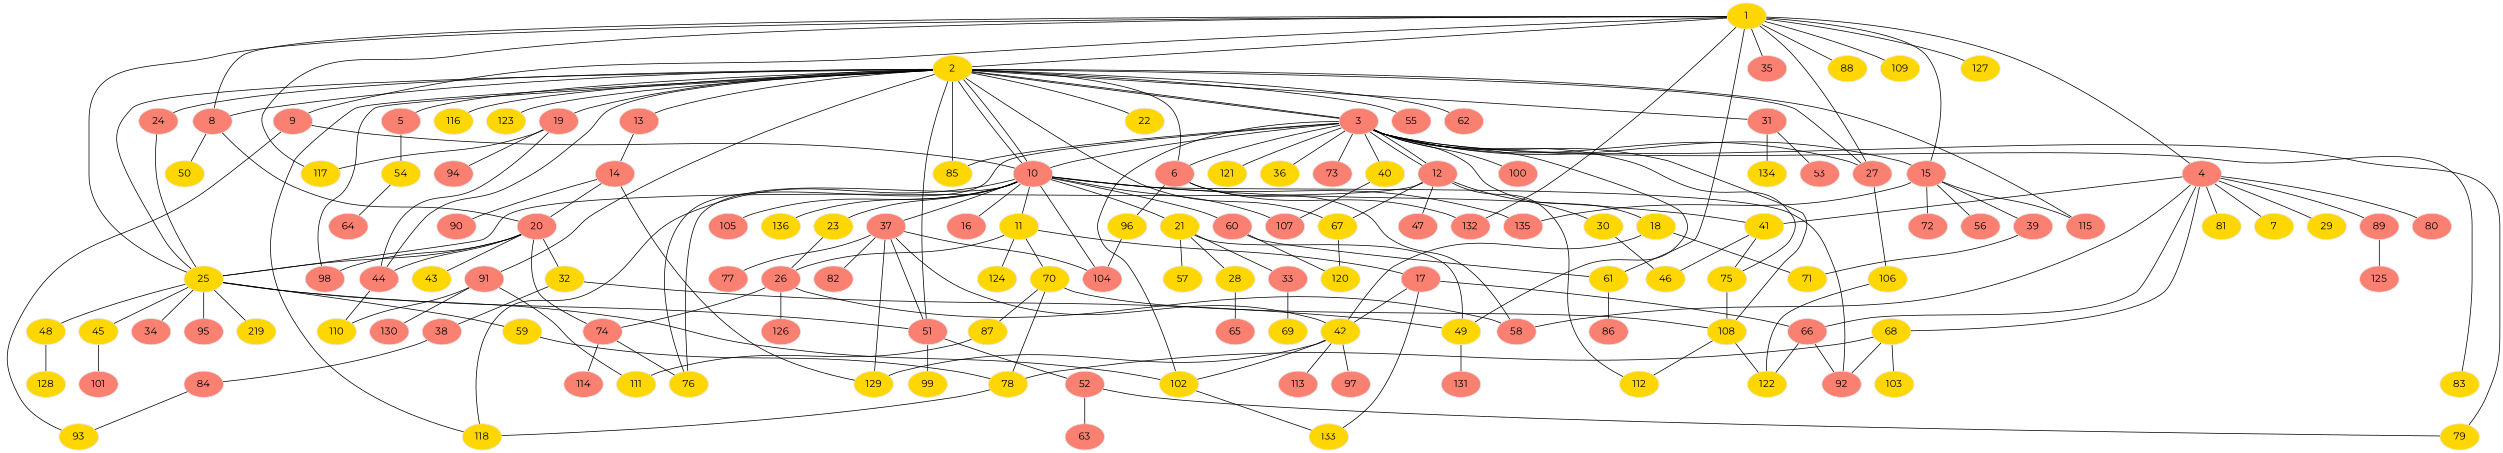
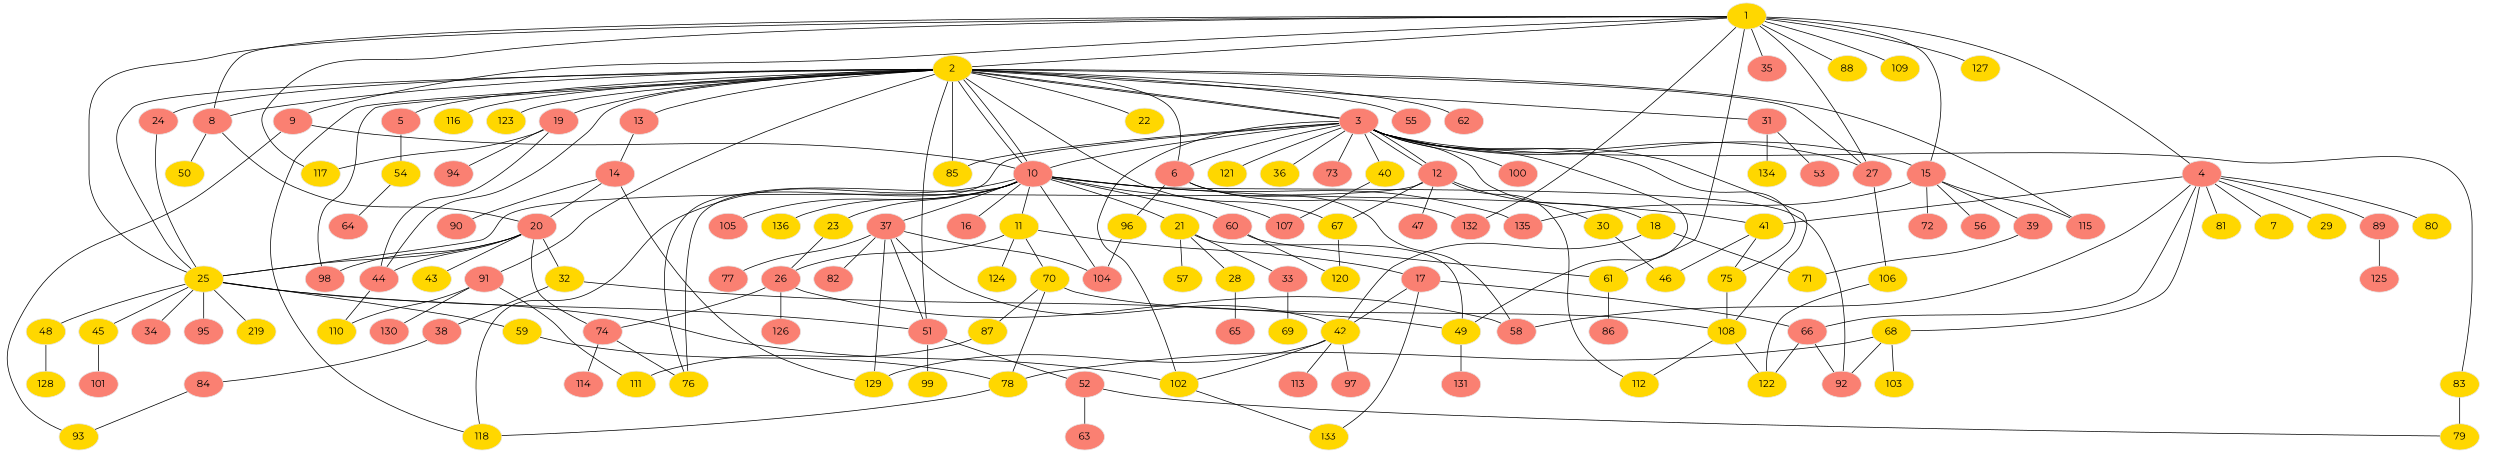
edge "3" -- "79": now "83" -- "79"
node "80": fillcolor salmon -> gold
